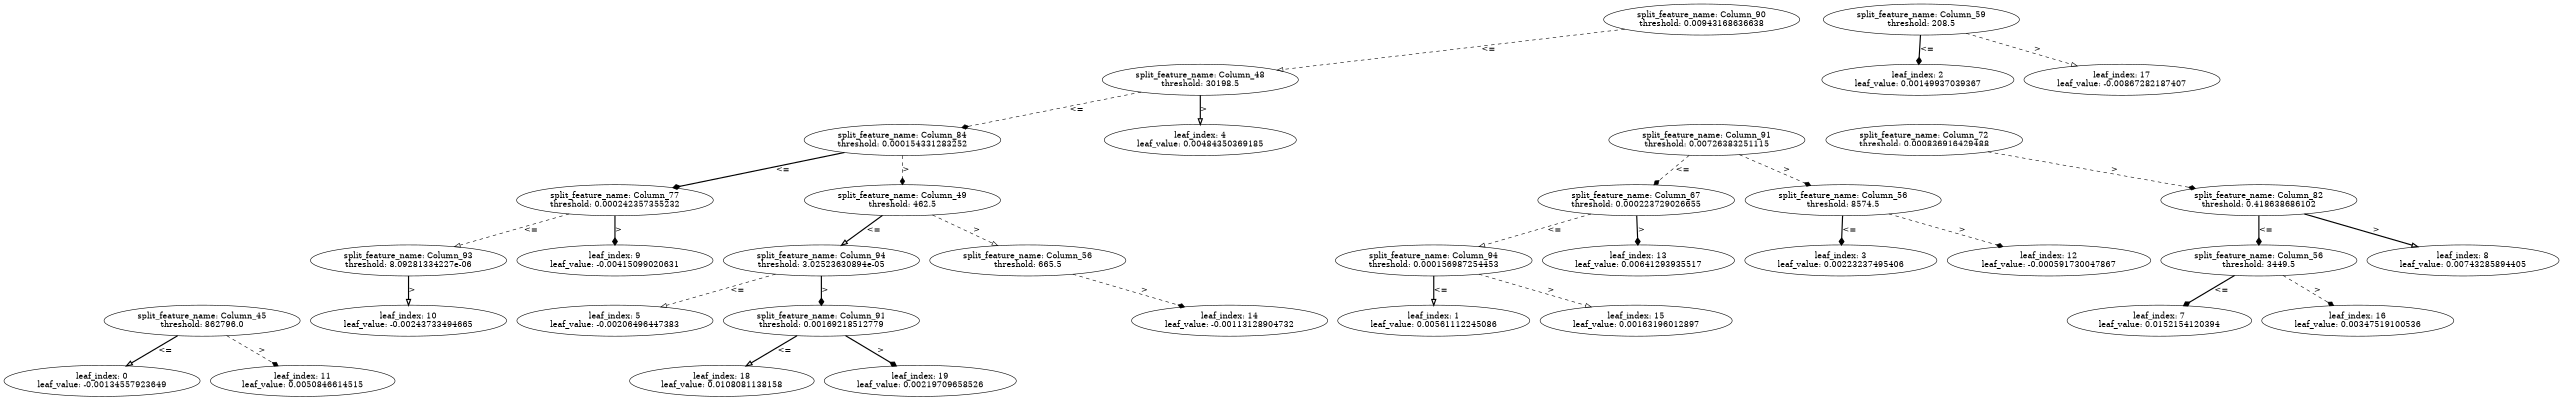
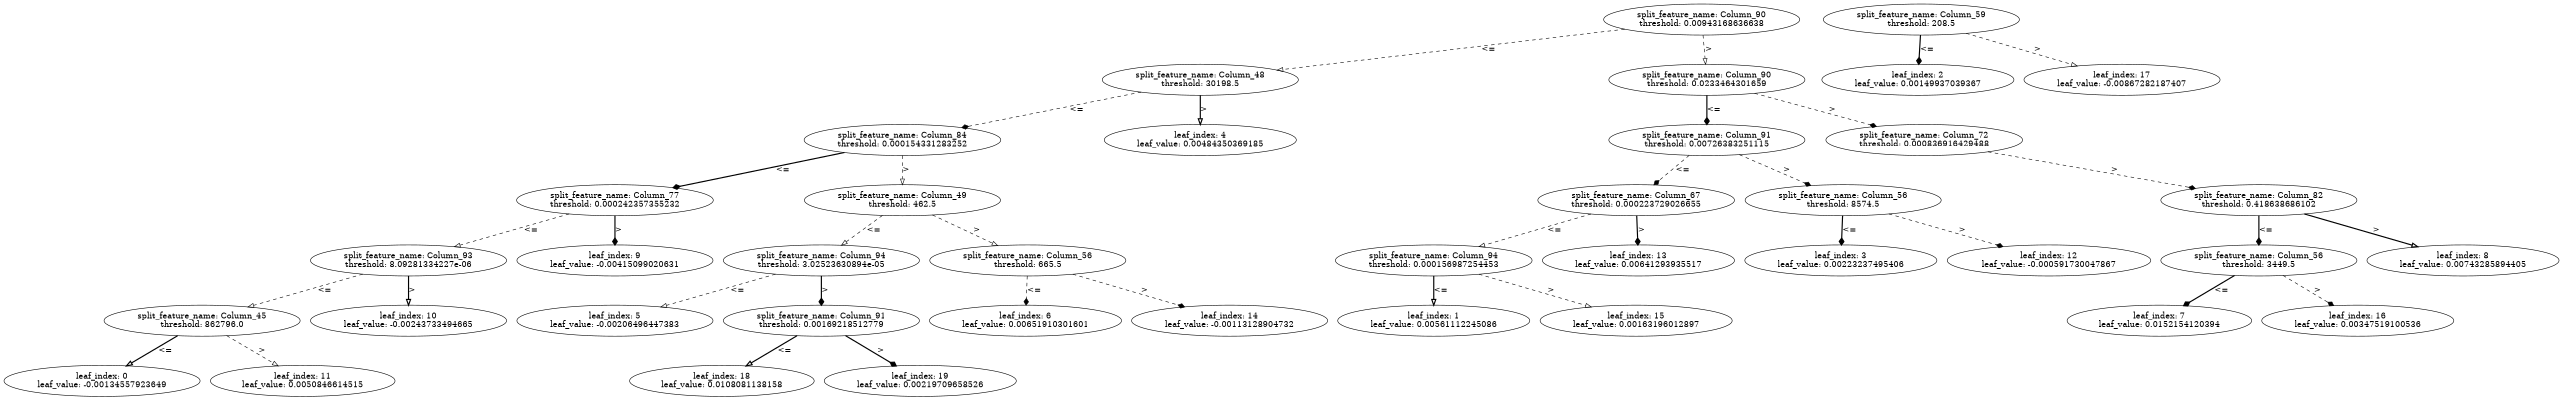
node "split_feature_name: Column_90 threshold: 0.0233464301659": added
edge "split_feature_name: Column_84 threshold: 0.000154331283252" -> "split_feature_name: Column_49 threshold: 462.5": arrowhead diamond -> onormal
edge "split_feature_name: Column_49 threshold: 462.5" -> "split_feature_name: Column_94 threshold: 3.02523630894e-05": style bold -> dashed
edge "split_feature_name: Column_93 threshold: 8.09281334227e-06" -> "split_feature_name: Column_45 threshold: 862796.0": added, label "<="
node "leaf_index: 6 leaf_value: 0.00651910301601": added
edge "split_feature_name: Column_45 threshold: 862796.0" -> "leaf_index: 11 leaf_value: 0.0050846614515": arrowhead diamond -> onormal
